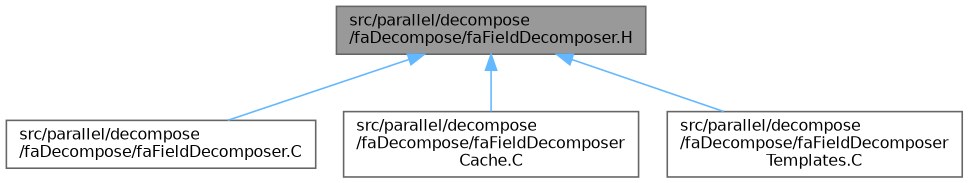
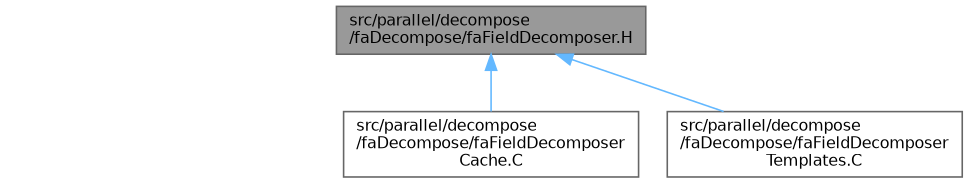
node "src/parallel/decompose /faDecompose/faFieldDecomposer.C": removed
